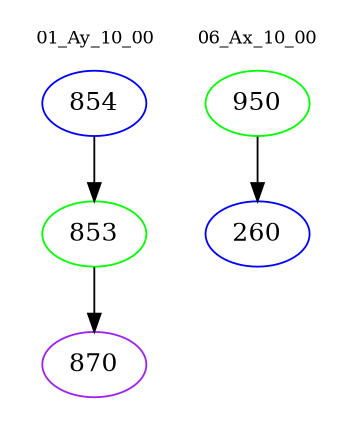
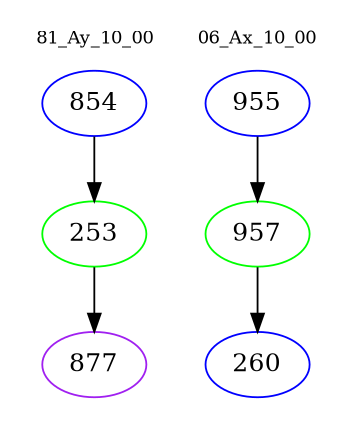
cluster "01_Ay_10_00": label "01_Ay_10_00" -> "81_Ay_10_00"
node "950": label "950" -> "957"
node "955": added
node "853": label "853" -> "253"
node "870": label "870" -> "877"
